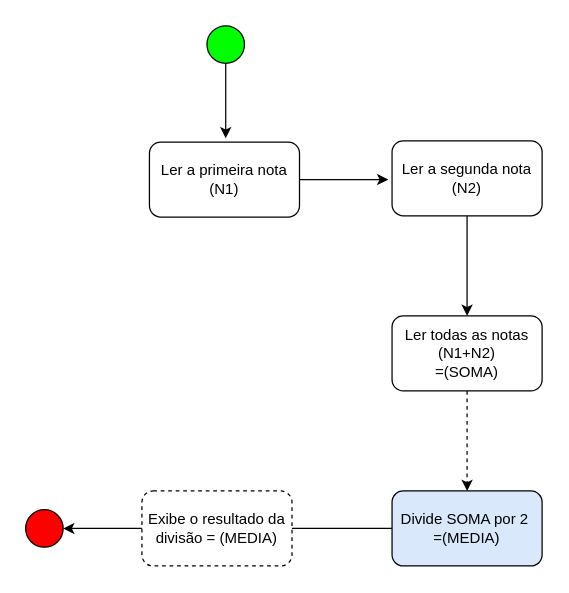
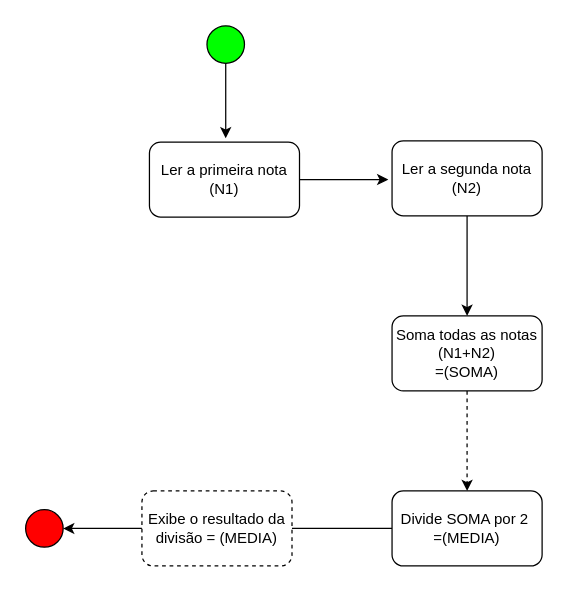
node "Ler todas as notas (N1+N2) =(SOMA)": label "Ler todas as notas (N1+N2) =(SOMA)" -> "Soma todas as notas (N1+N2) =(SOMA)"
node "Divide SOMA por 2 =(MEDIA)": fillcolor #dae8fc -> #ffffff
